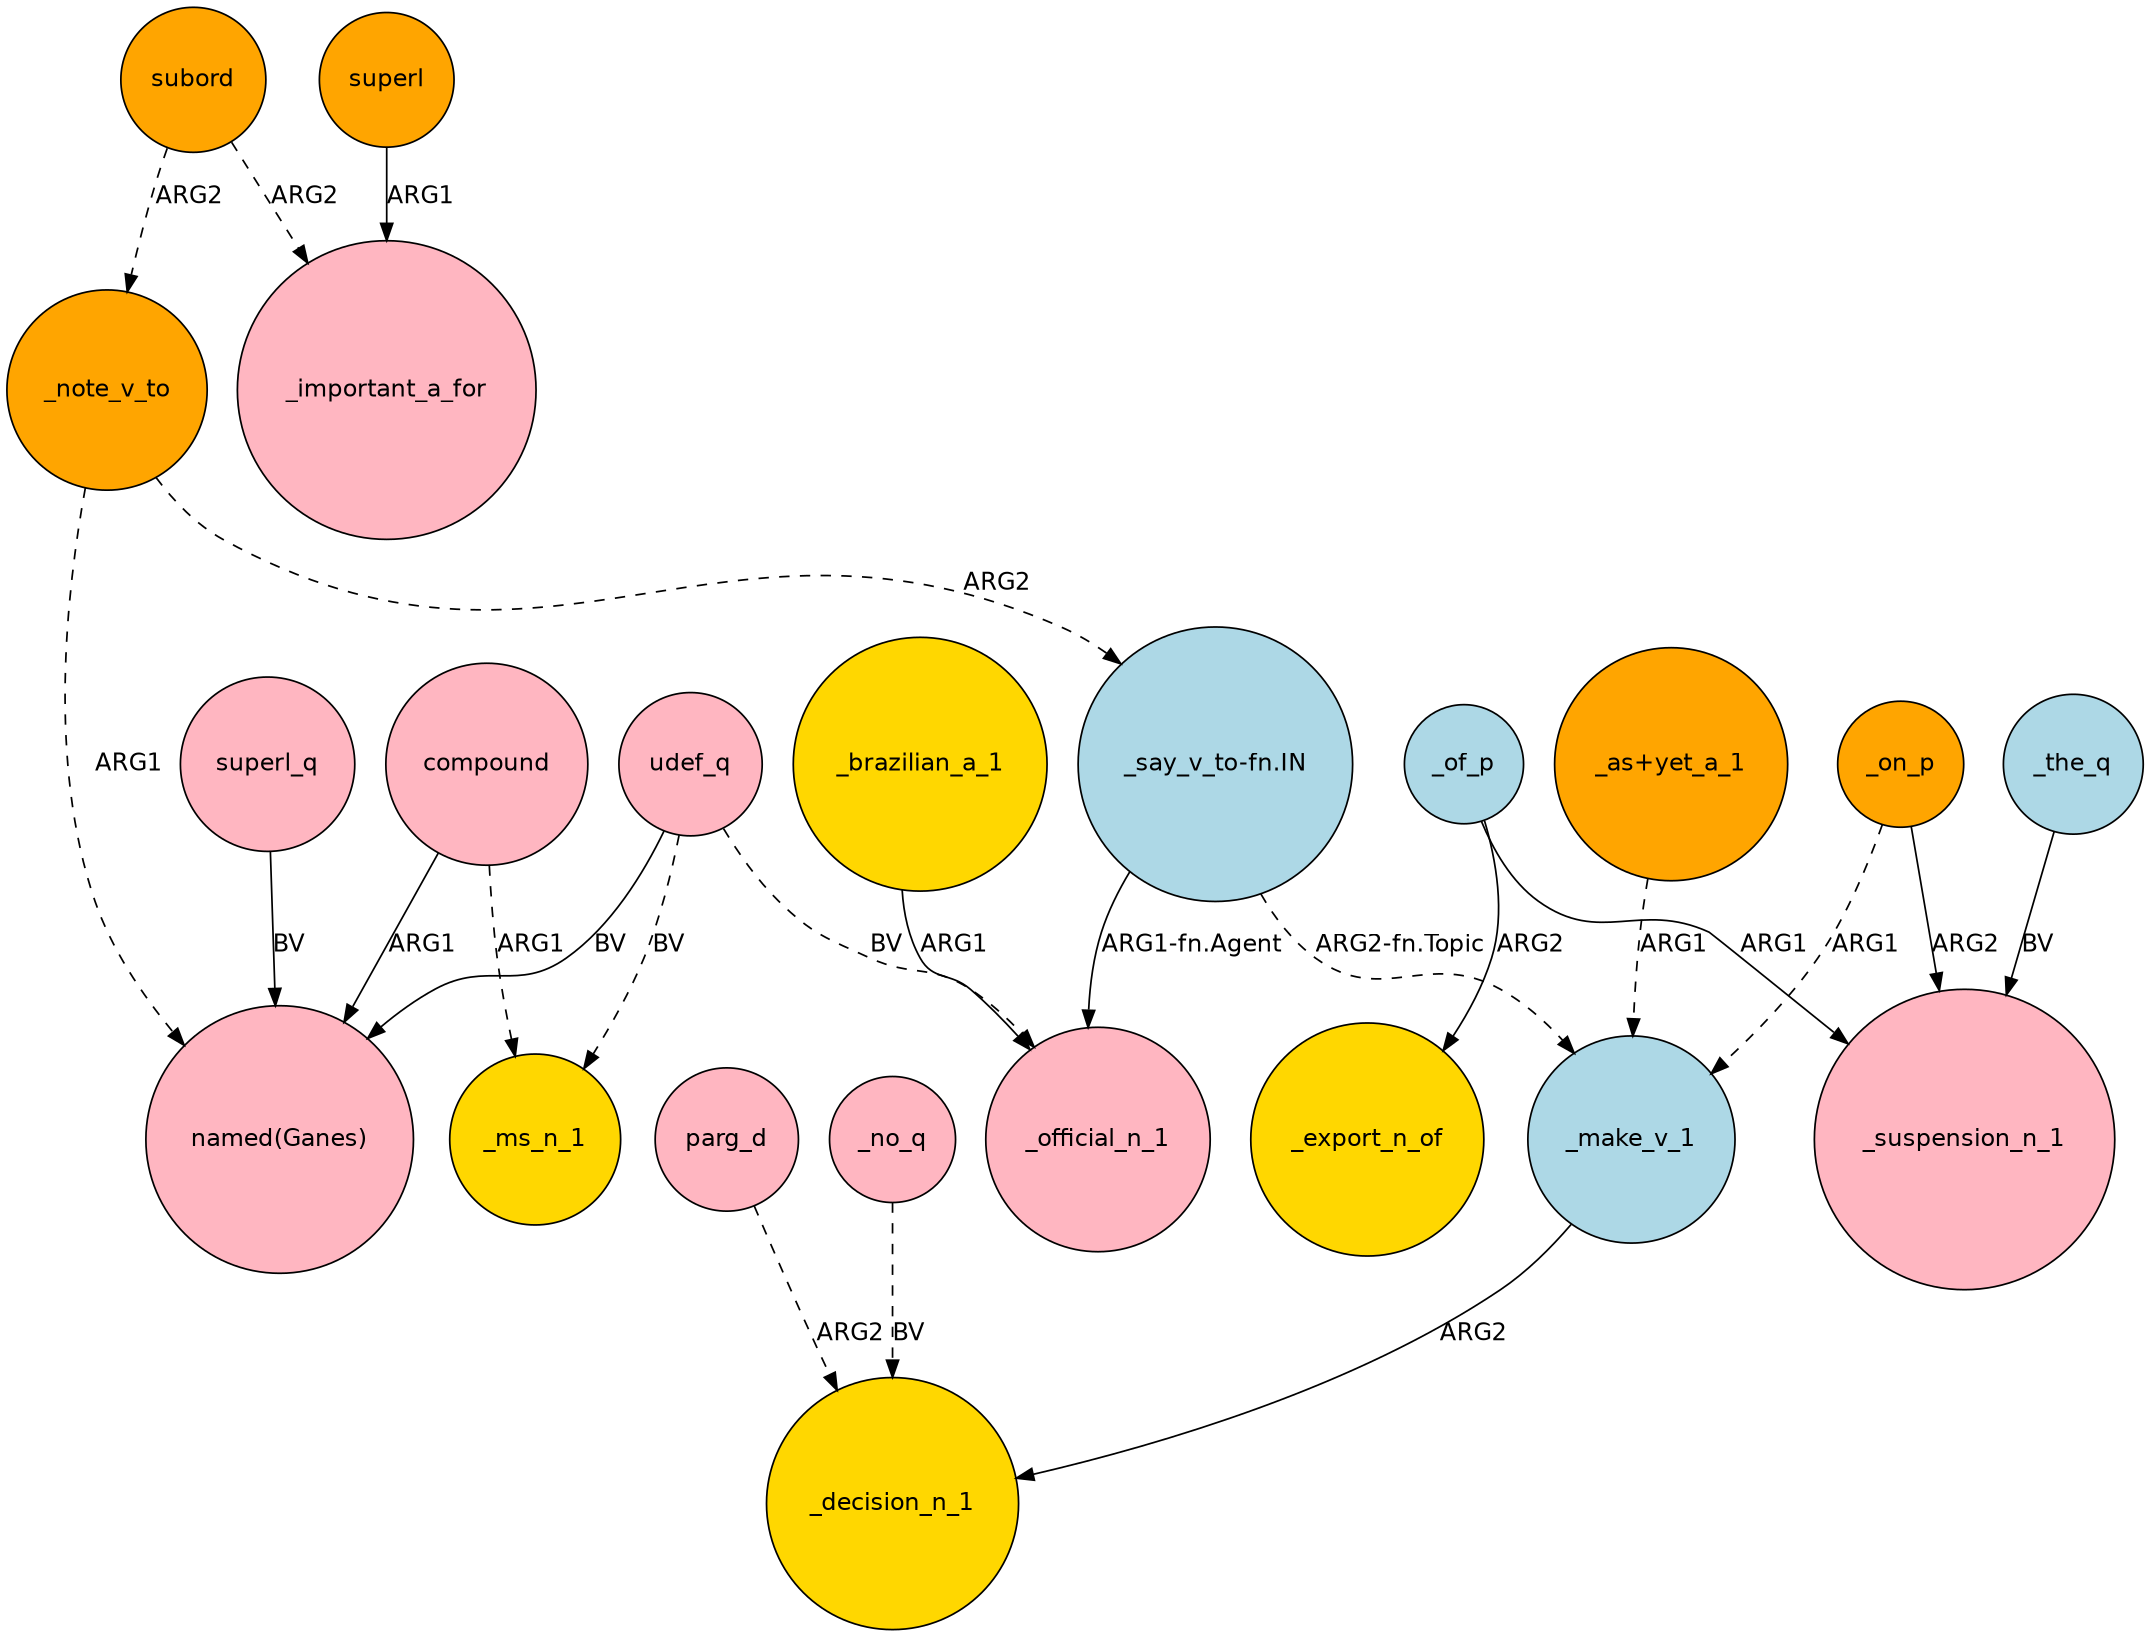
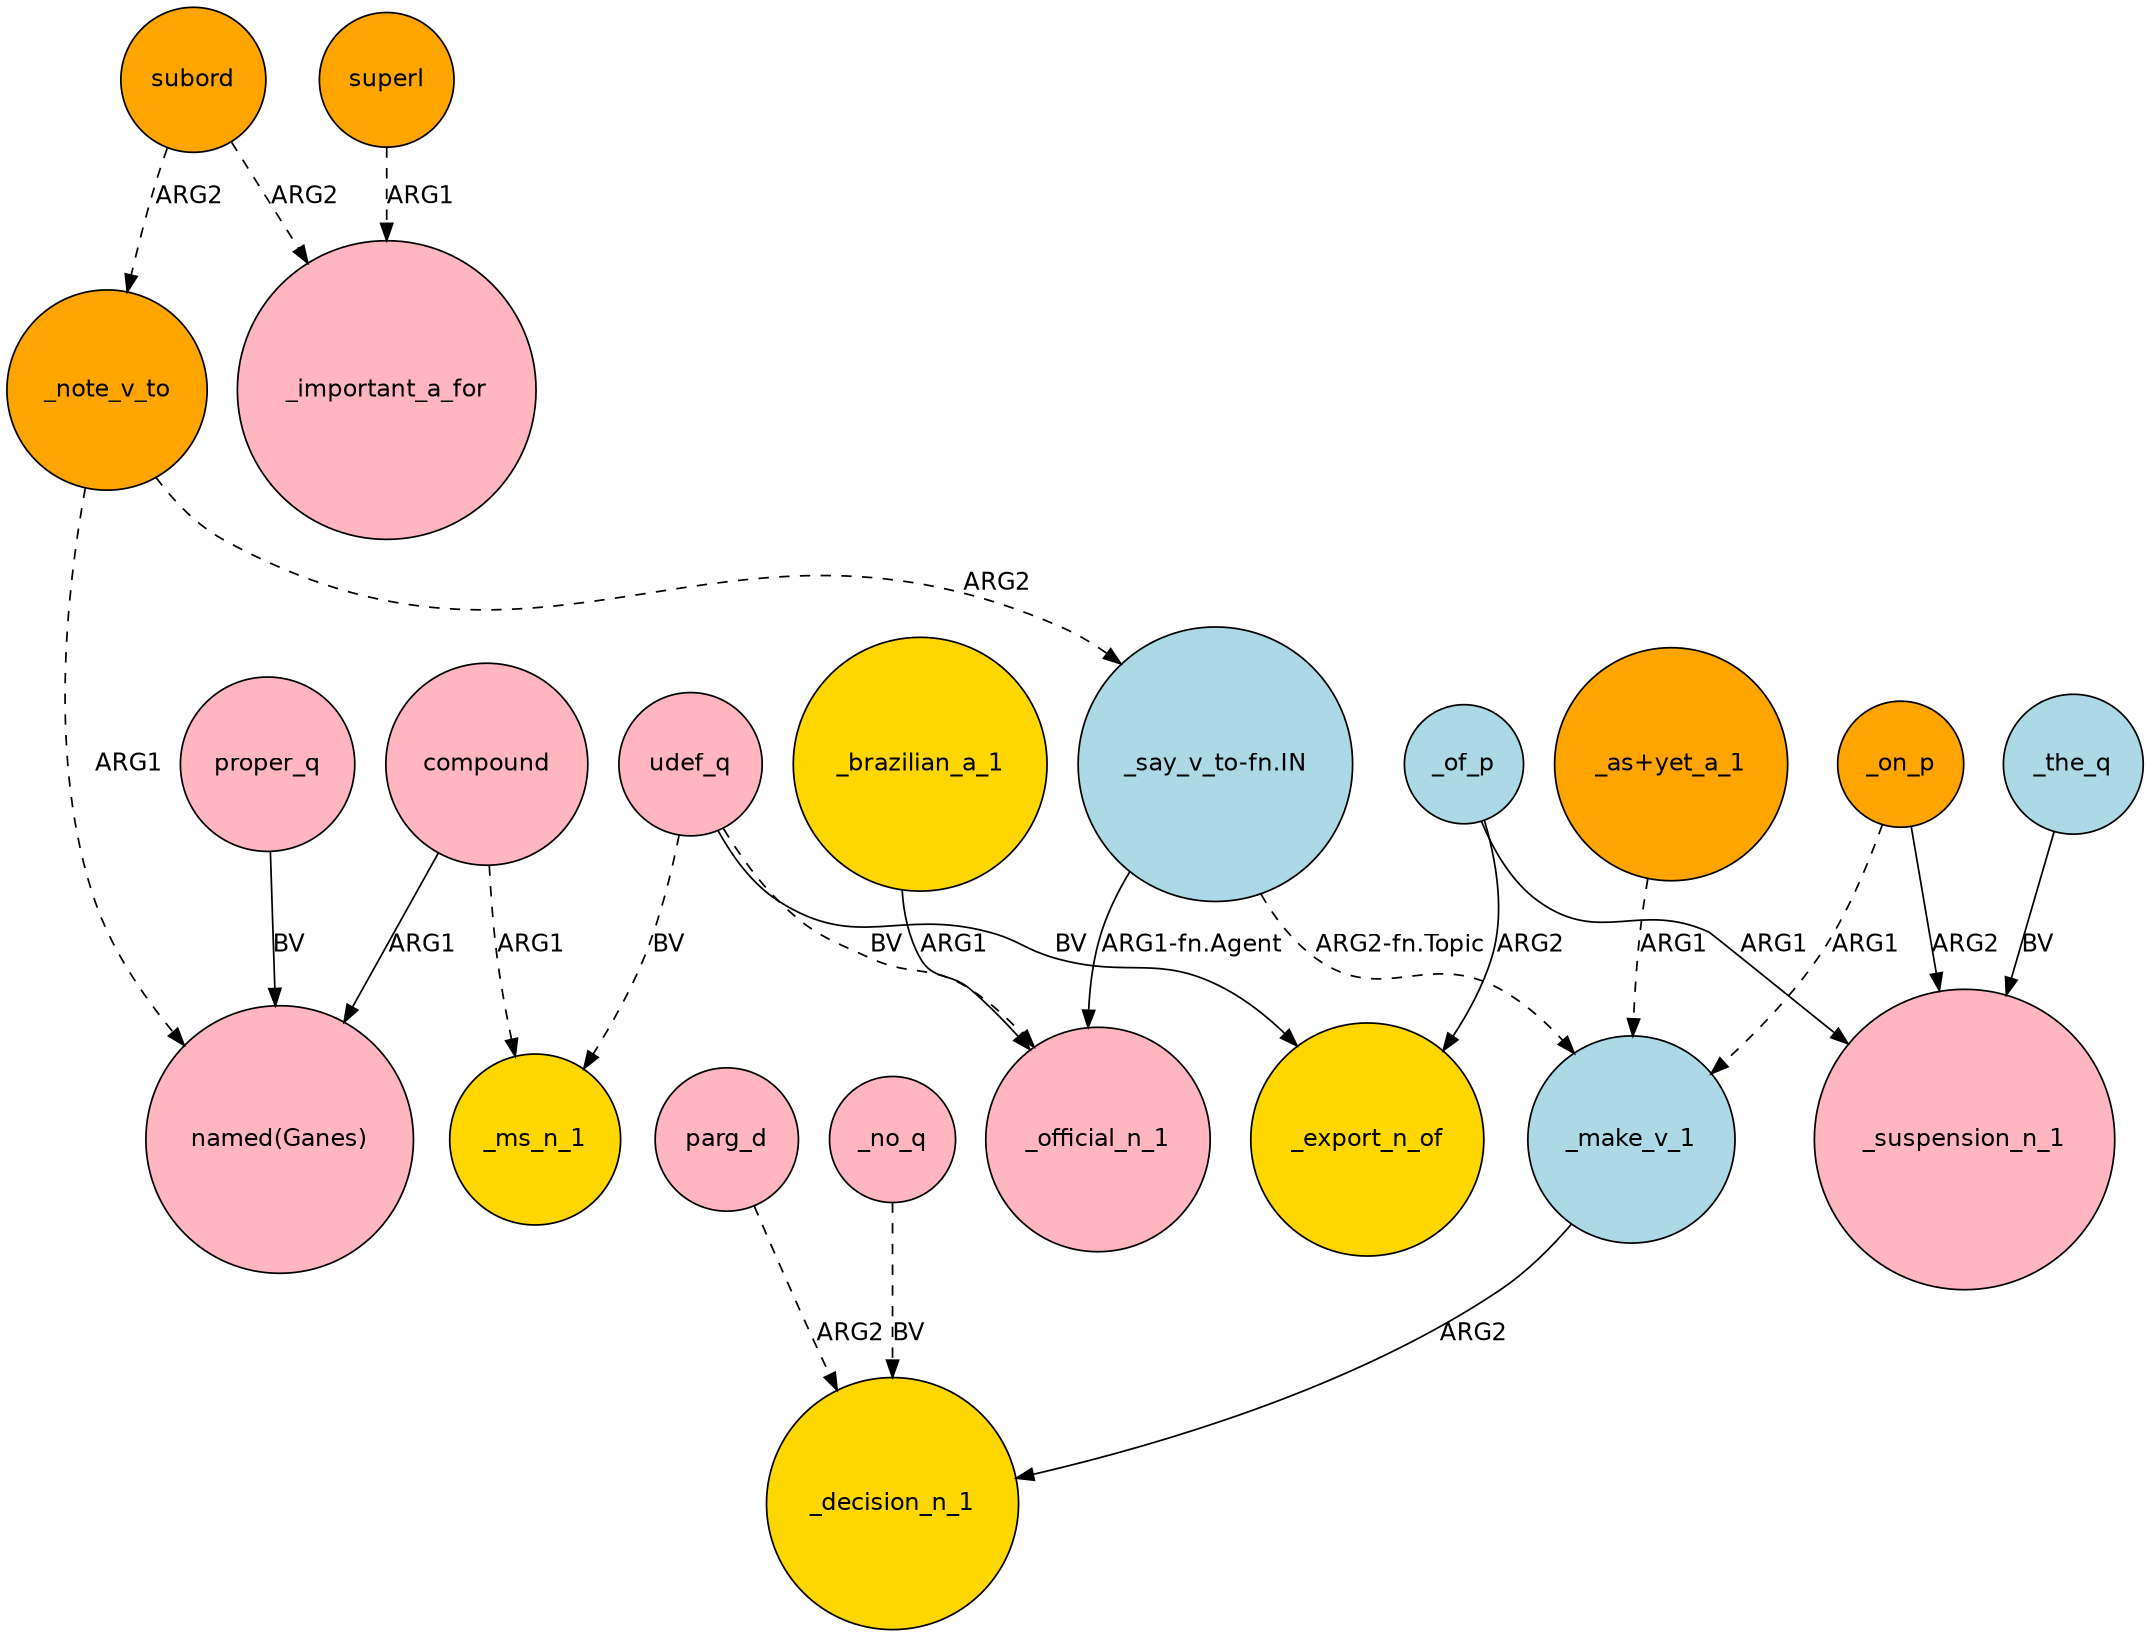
edge "superl" -> "_important_a_for": style solid -> dashed
node "superl_q": label "superl_q" -> "proper_q"
edge "udef_q" -> "named(Ganes)": now "udef_q" -> "_export_n_of"
